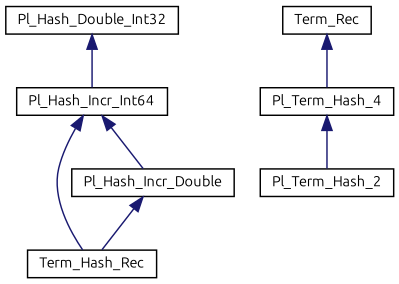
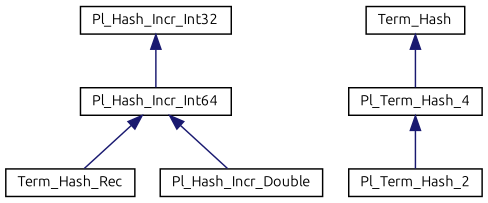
node "Pl_Hash_Double_Int32": label "Pl_Hash_Double_Int32" -> "Pl_Hash_Incr_Int32"
node "Term_Rec": label "Term_Rec" -> "Term_Hash"
edge "Term_Hash_Rec" -> "Pl_Hash_Incr_Double": removed
